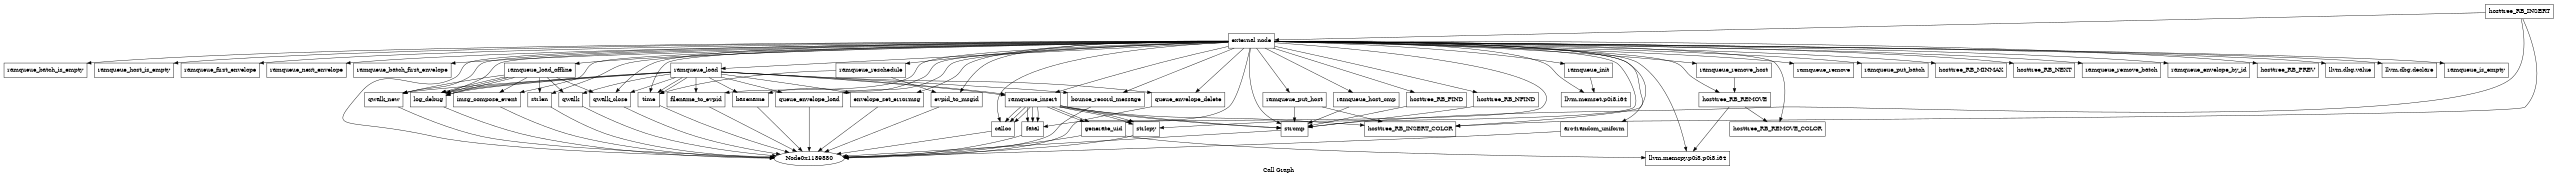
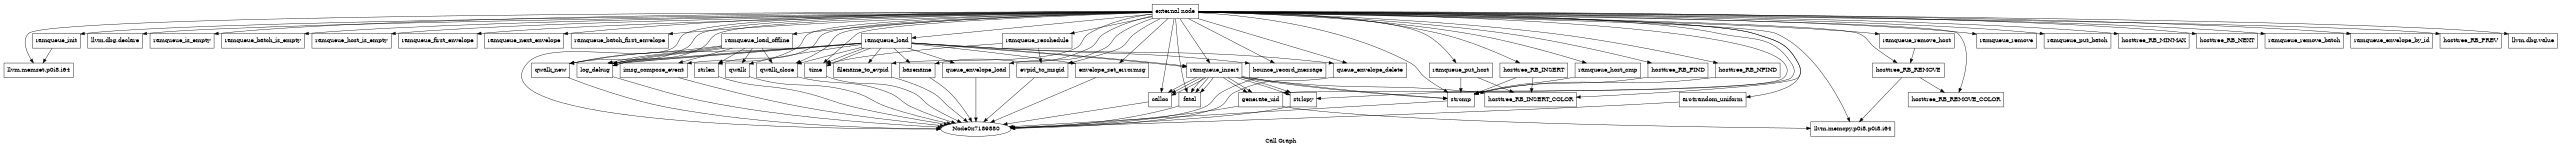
edge "hosttree_RB_INSERT" -> "external node": reversed
node "Node0x1189880": label "Node0x1189880" -> "Node0x7189880"
